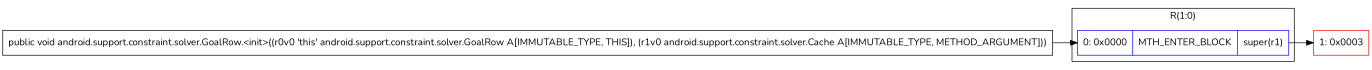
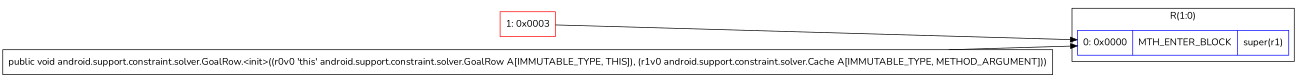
edge "0: 0x0000" -> "1: 0x0003": reversed
